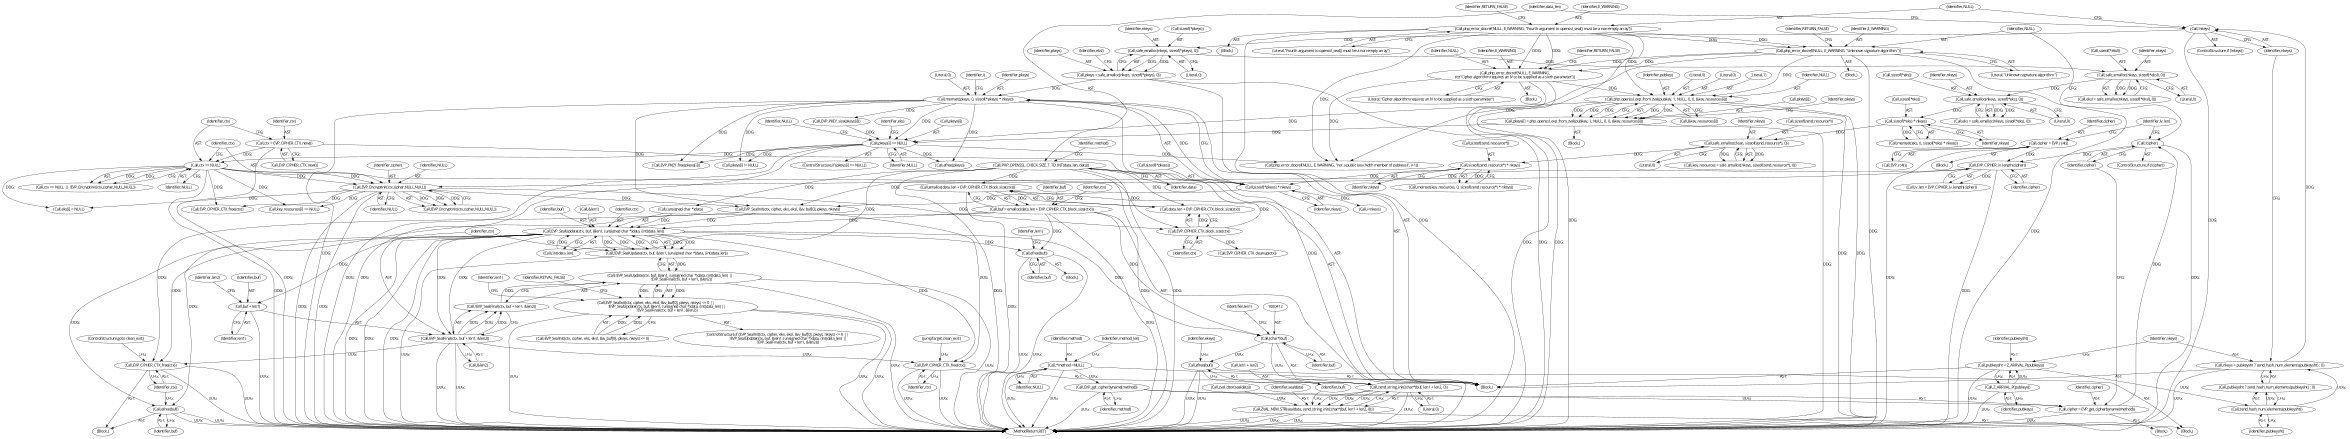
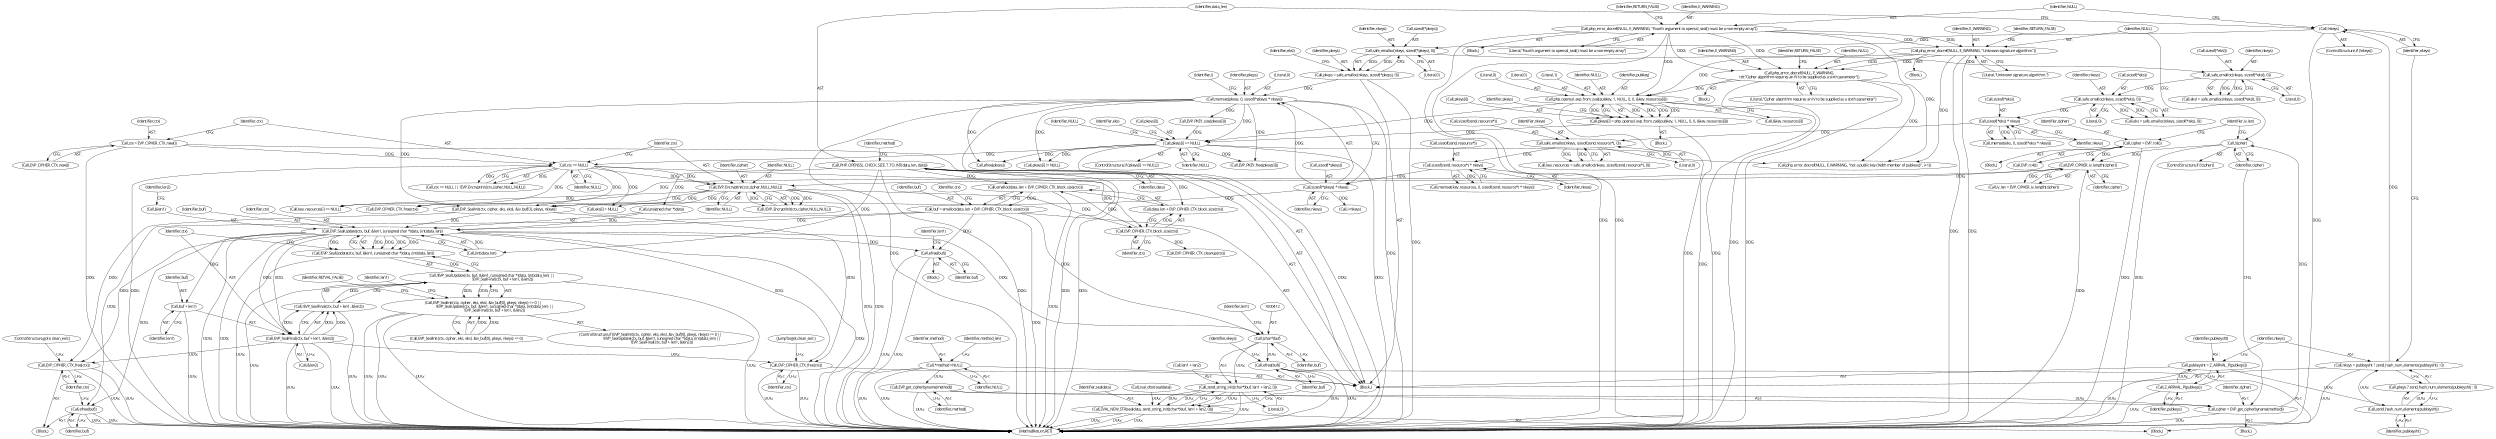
node "(Call,safe_emalloc(clean, sizeof(zend_resource*), 0))": label "(Call,safe_emalloc(clean, sizeof(zend_resource*), 0))" -> "(Call,safe_emalloc(nkeys, sizeof(zend_resource*), 0))"
edge "(Identifier,len2)" -> "(Call,buf + len1)": now "(Identifier,len2)" -> "(Call,&len1)"
node "(Call,pubkeysht ? zend_hash_num_elements(pubkeysht) : 0)": label "(Call,pubkeysht ? zend_hash_num_elements(pubkeysht) : 0)" -> "(Call,pkeys ? zend_hash_num_elements(pubkeysht) : 0)"
edge "(Call,!EVP_SealFinal(ctx, buf + len1, &len2))" -> "(MethodReturn,RET)": added, label "DDG:"
